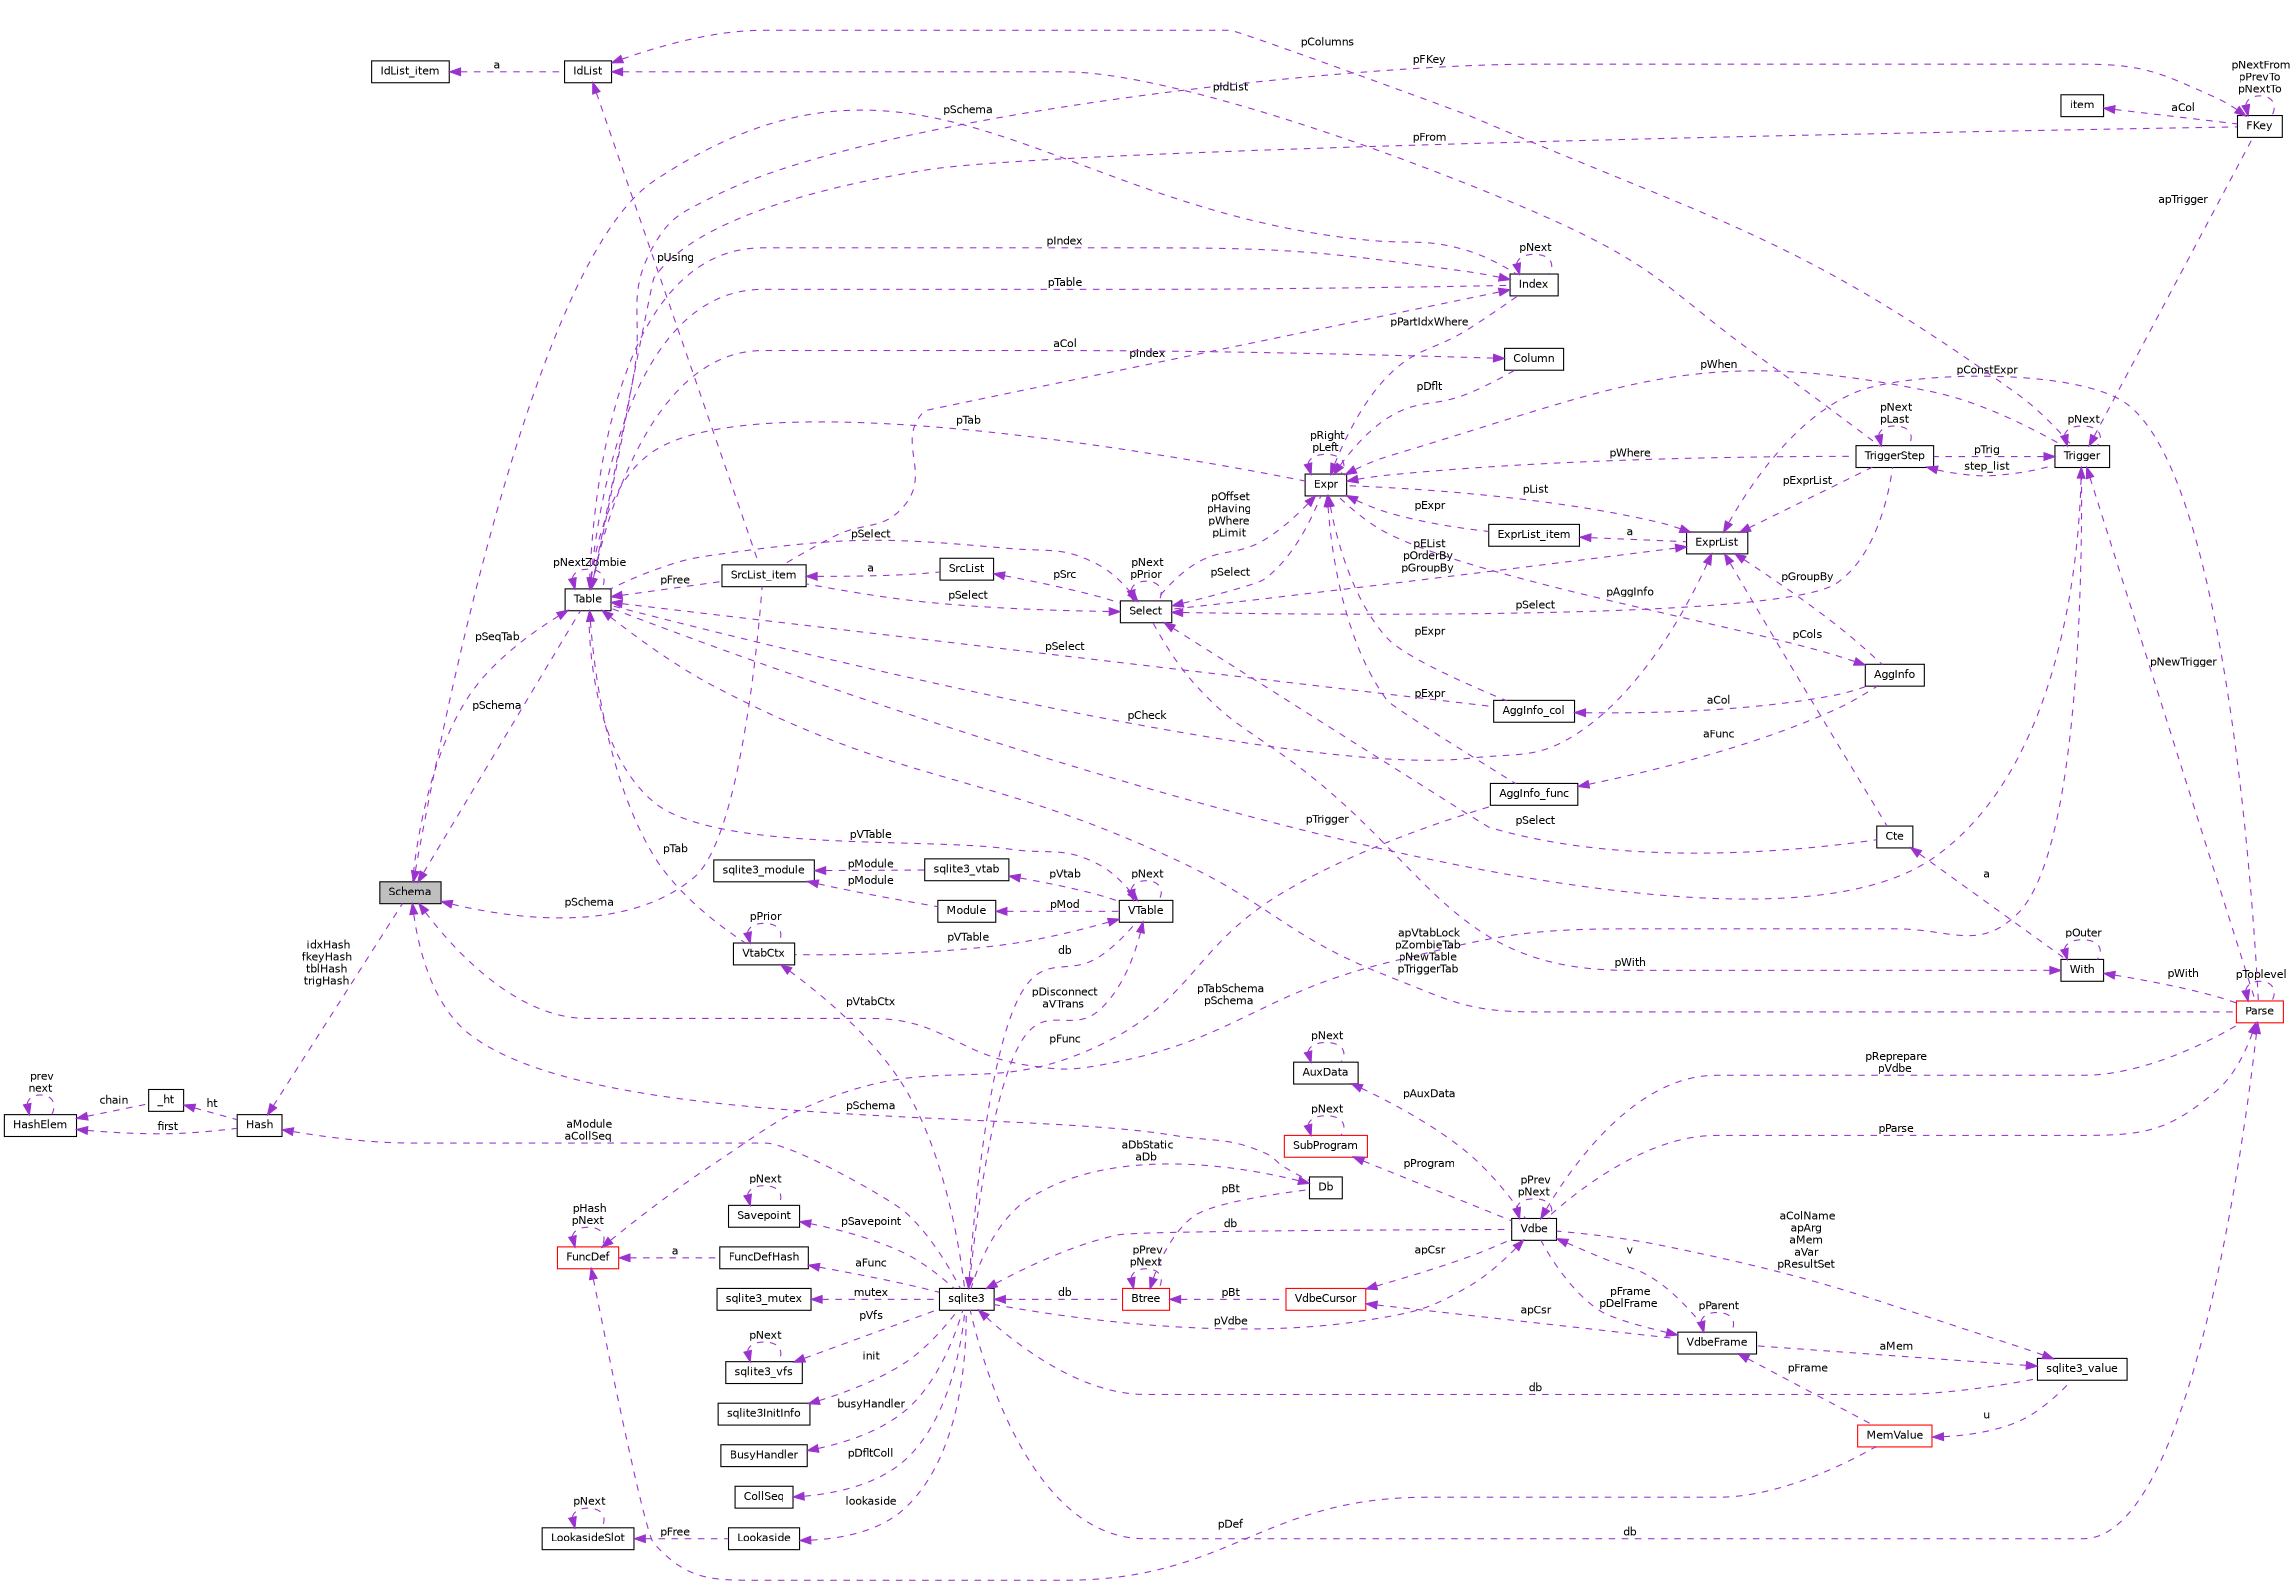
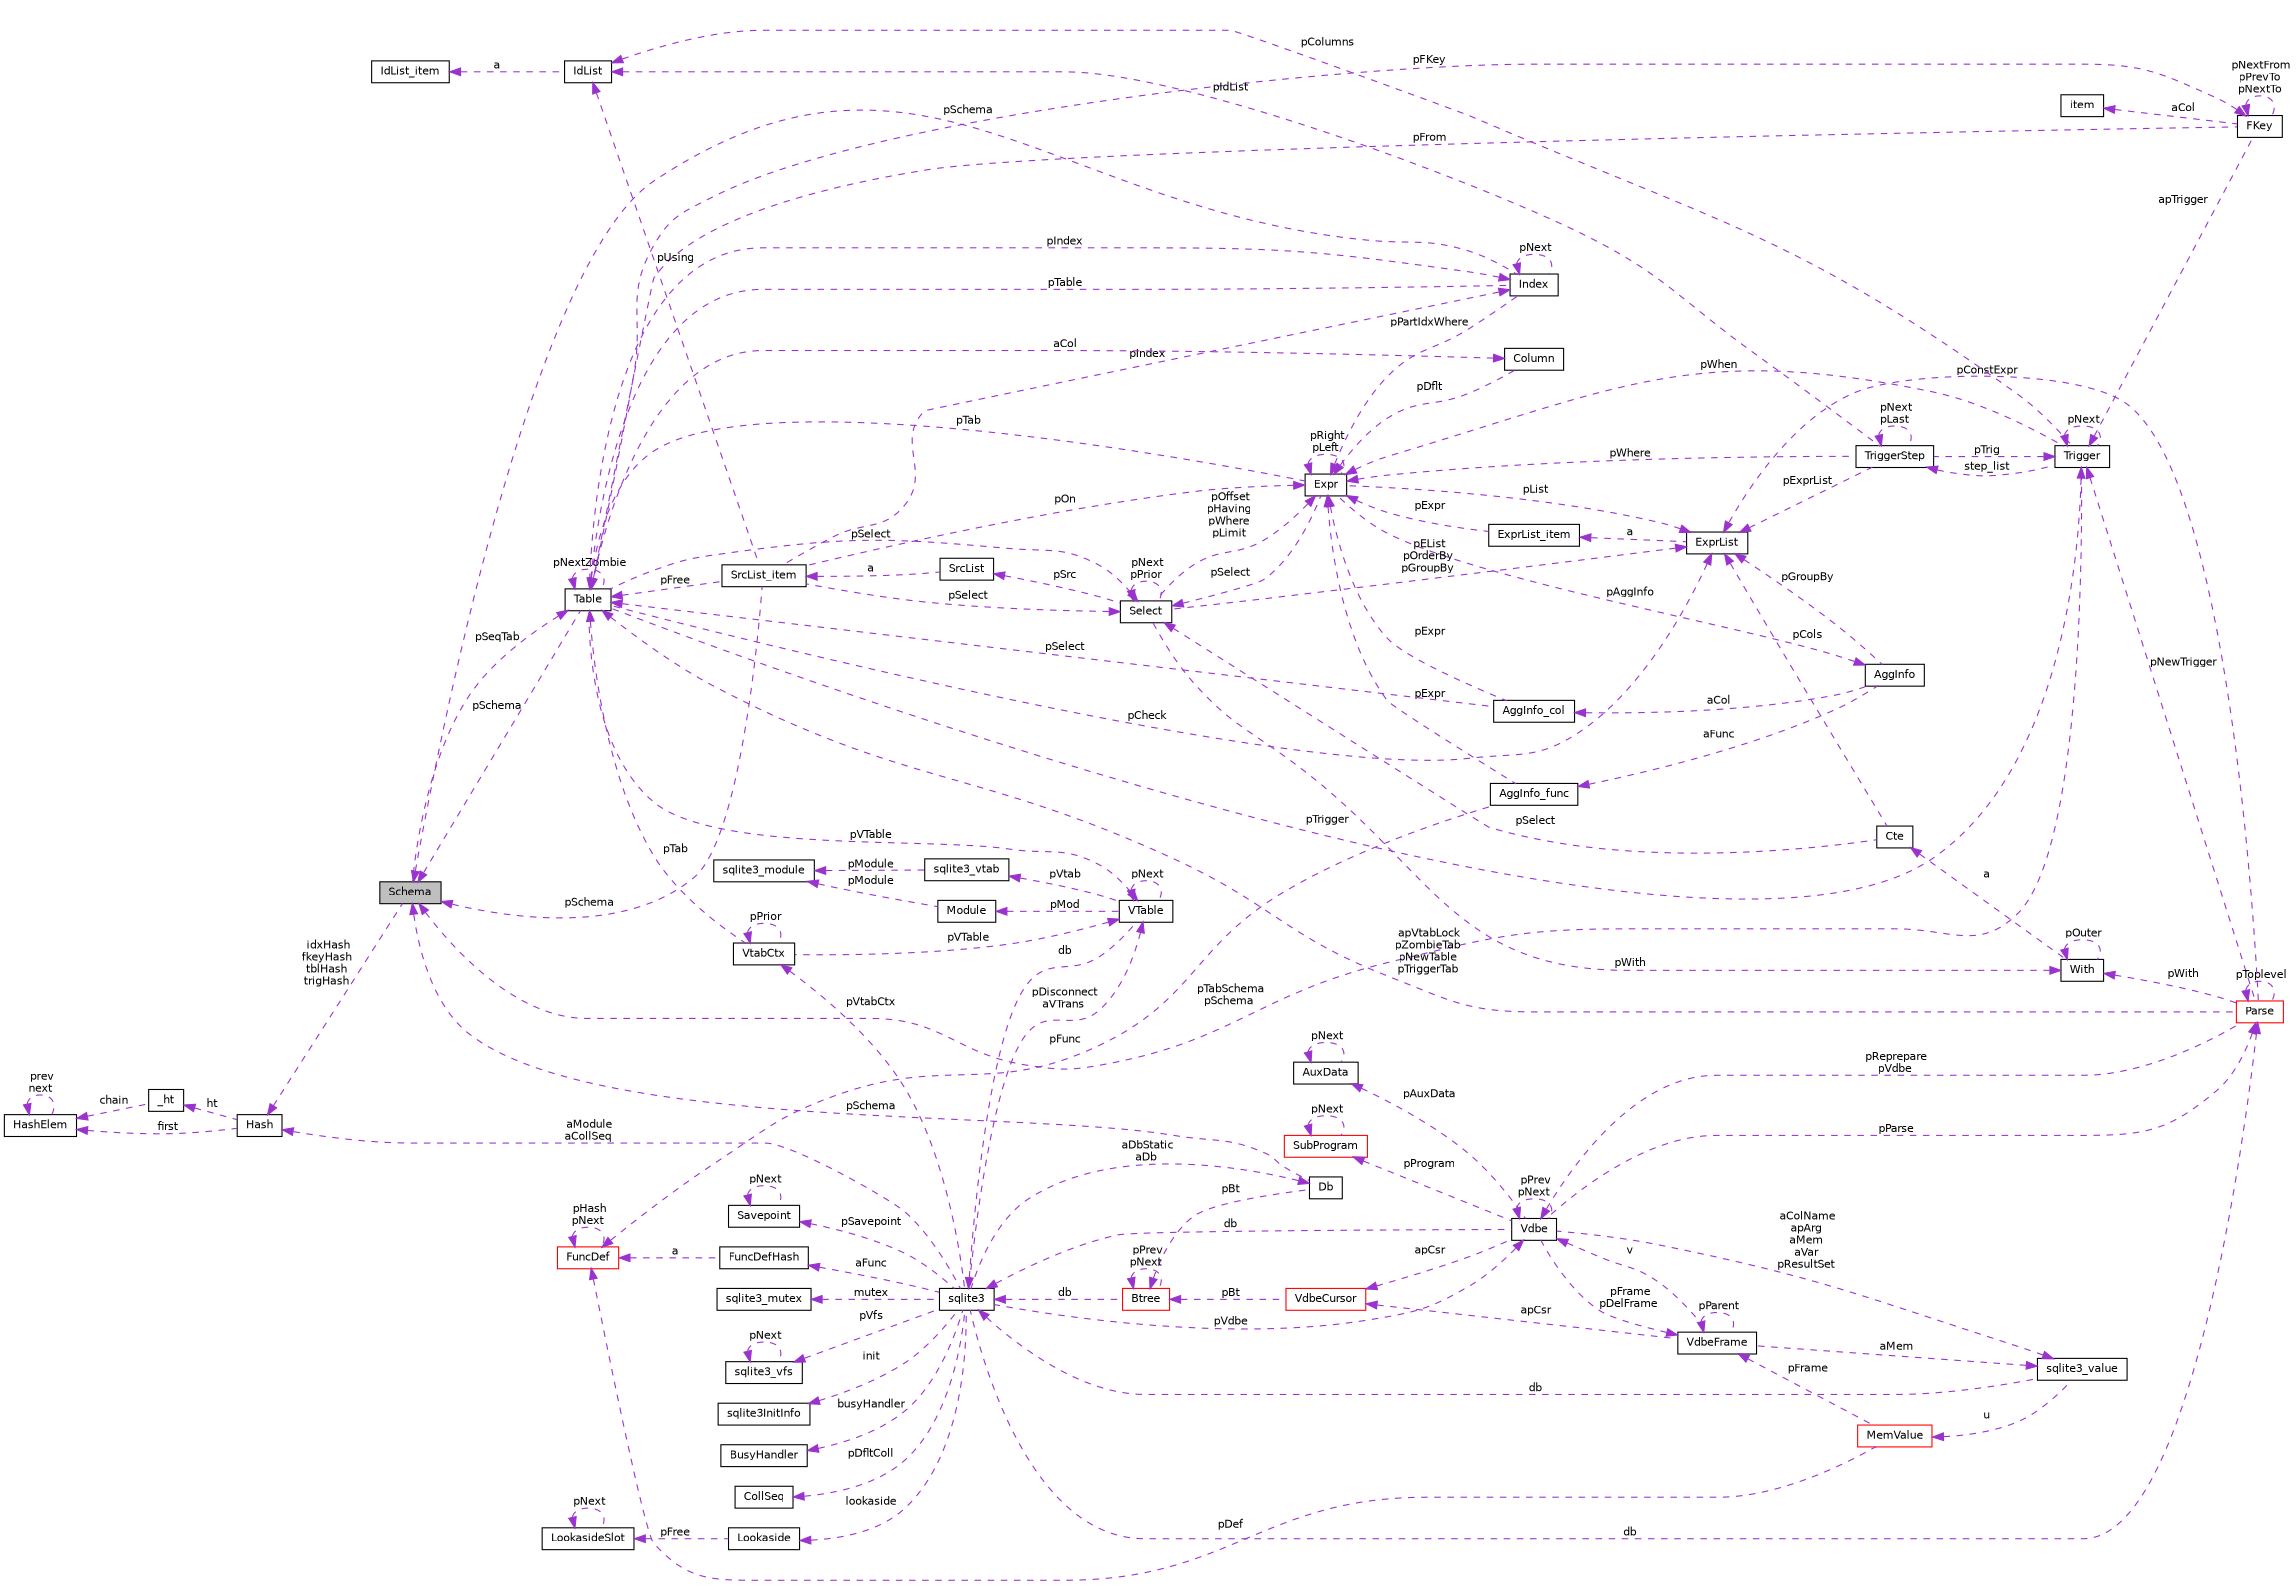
edge "SrcList_item" -> "Expr": added, label "pOn"
edge "TriggerStep" -> "Select": removed, label "pSelect"
